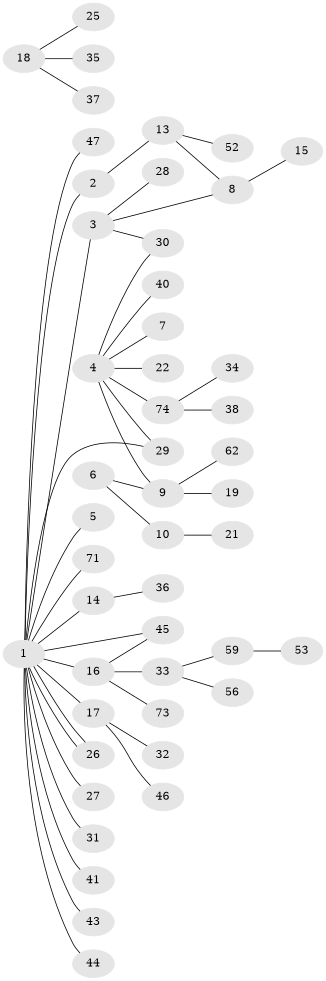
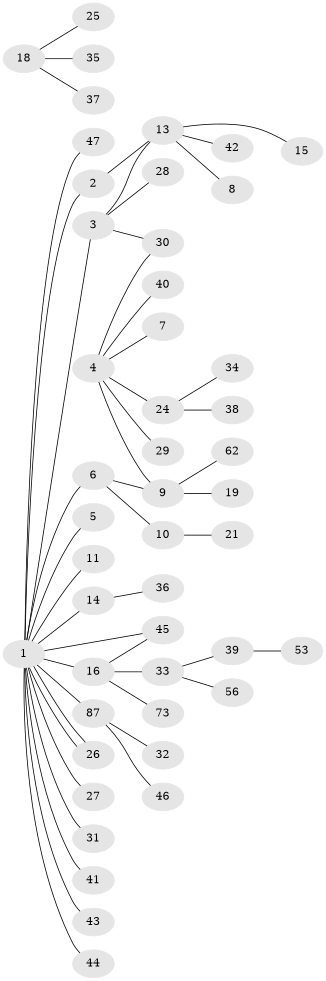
node "52": label "52" -> "42"
edge "15" -- "8": now "15" -- "13"
edge "8" -- "3": now "13" -- "3"
node "22": removed
node "74": label "74" -> "24"
edge "29" -- "1": now "6" -- "1"
node "71": label "71" -> "11"
node "59": label "59" -> "39"
node "17": label "17" -> "87"
